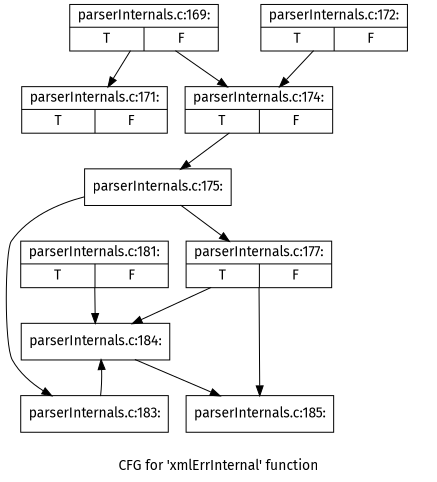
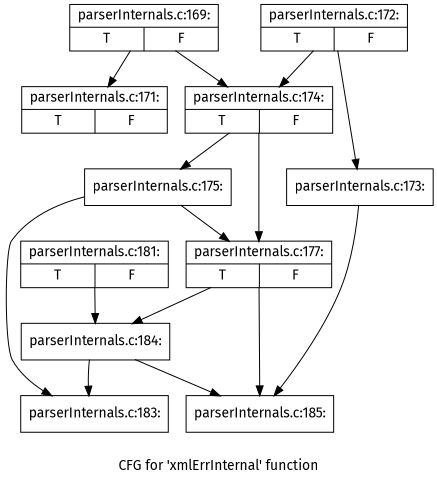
edge "parserInternals.c:174:" -> "parserInternals.c:177:": added
node "parserInternals.c:173:": added
edge "parserInternals.c:183:" -> "parserInternals.c:184:": reversed
